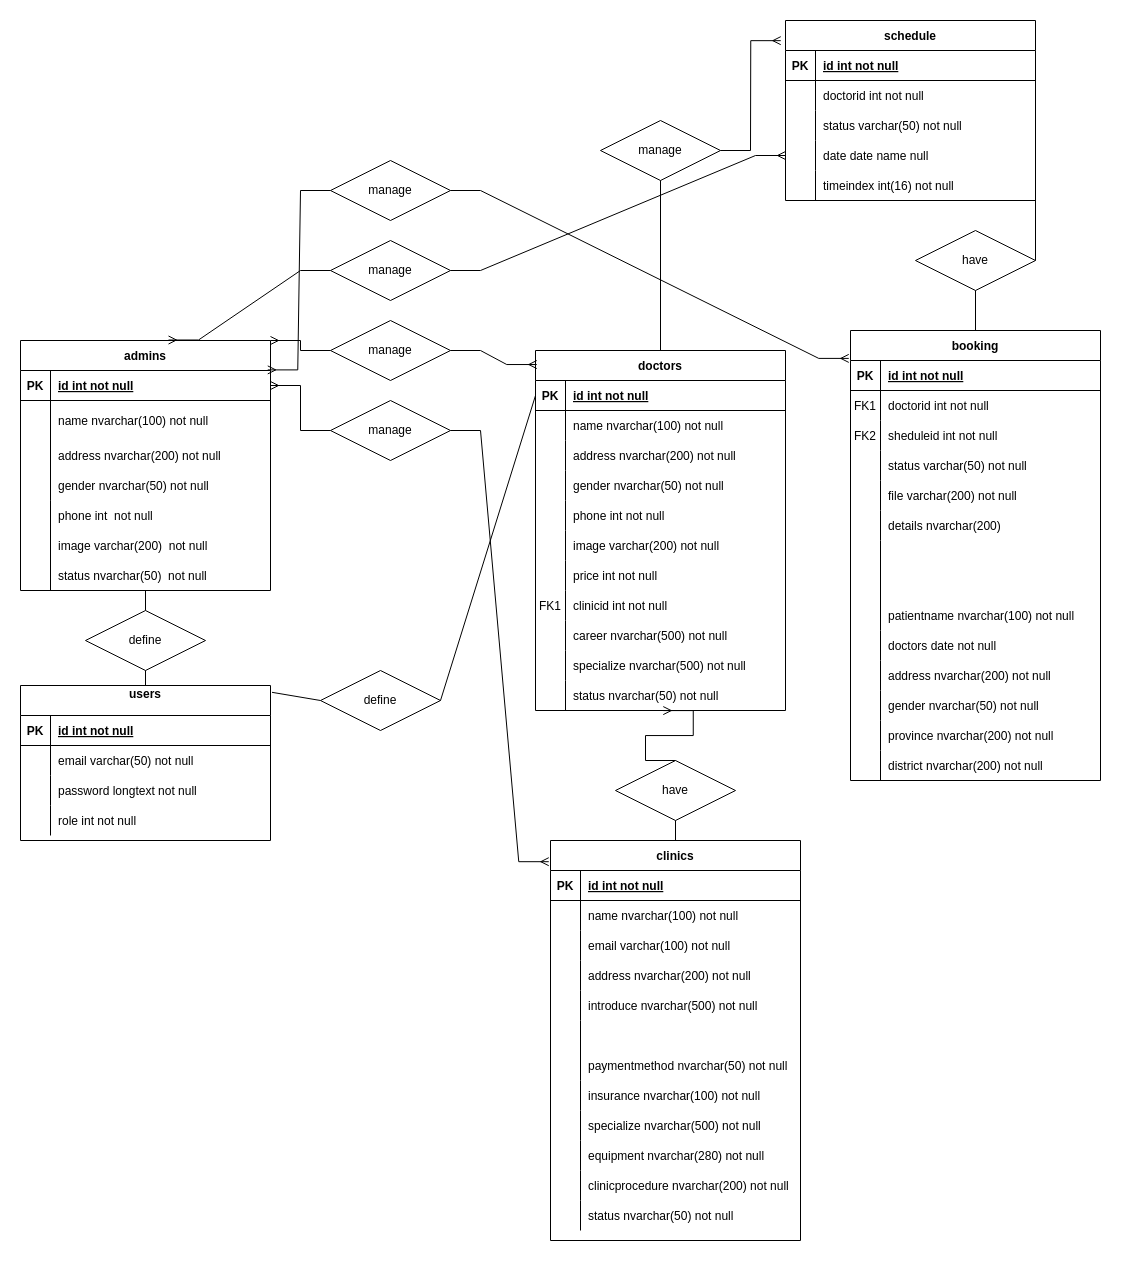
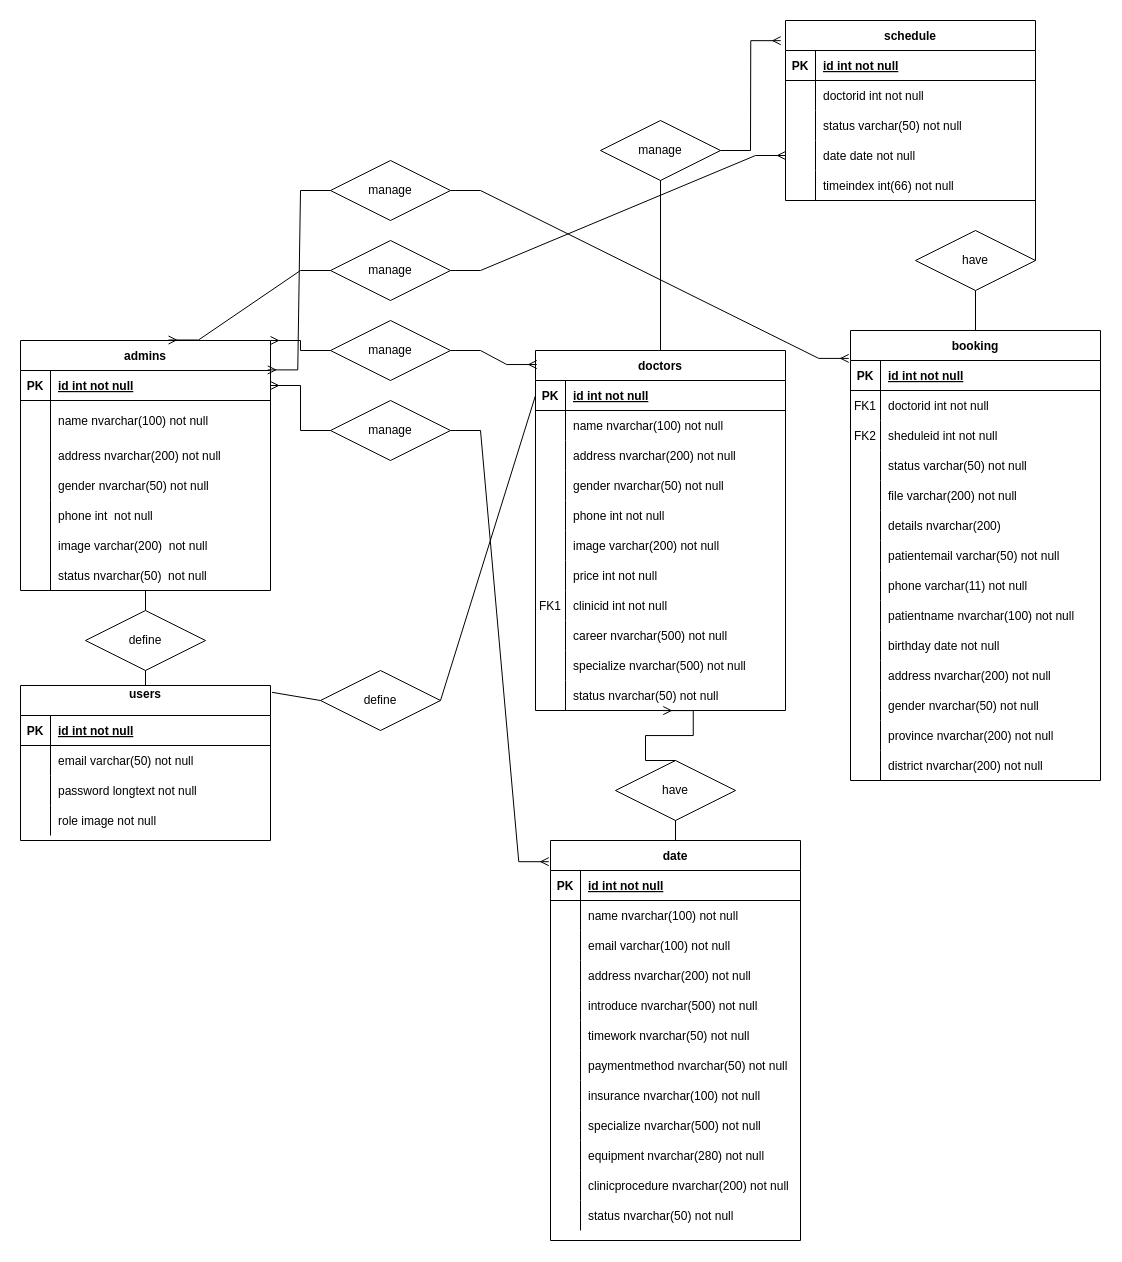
node "date date name null": label "date date name null" -> "date date not null"
node "timeindex int(16) not null": label "timeindex int(16) not null" -> "timeindex int(66) not null"
node "patientemail varchar(50) not null": added
node "phone varchar(11) not null": added
node "doctors date not null": label "doctors date not null" -> "birthday date not null"
node "role int not null": label "role int not null" -> "role image not null"
node "clinics": label "clinics" -> "date"
node "timework nvarchar(50) not null": added
